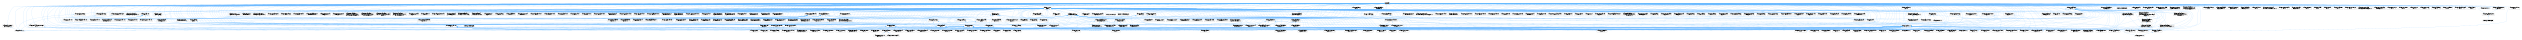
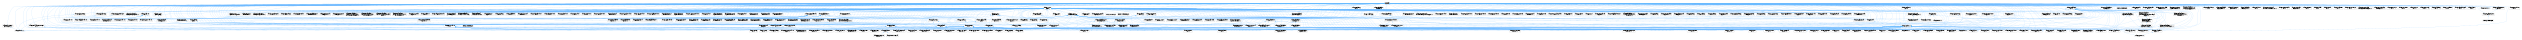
node "ore::data::FxDigitalBarrier Option::toXML": label "ore::data::FxDigitalBarrier Option::toXML" -> "ore::toBaseNode::FxDigitalBarrier Option::toXML"
